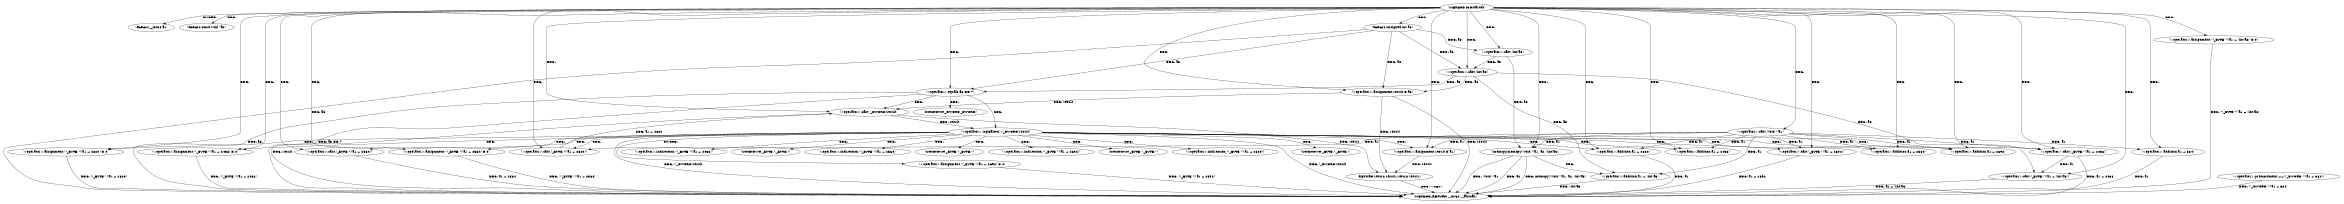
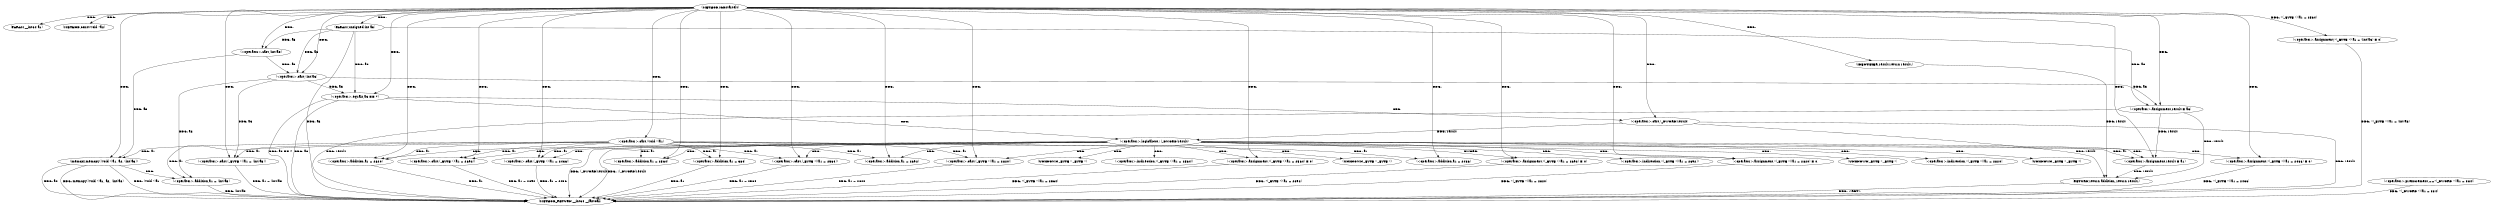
edge "(METHOD,IGDstartelt)" -> "(<operator>.assignment,*(_BYTE *)(a1 + 2692) = 0)": added, label "DDG:"
edge "(METHOD,IGDstartelt)" -> "(PARAM,__int64 a1)": label "DWORD: " -> "DDG: "
edge "(METHOD,IGDstartelt)" -> "(<operator>.assignment,*(_BYTE *)(a1 + (int)a3) = 0)": label "DDG: " -> "DDG: *(_BYTE *)(a1 + 2564)"
node "(PARAM,const void *a2)": label "(PARAM,const void *a2)" -> "(METHOD,const void *a2)"
node "(IDENTIFIER,result,return result;)": added
edge "(<operator>.assignment,result = a3)" -> "(<operator>.cast,(_DWORD)result)": now "(<operator>.assignment,result = a3)" -> "(<operator>.assignment,result = a1)"
node "(UNKNOWN,_DWORD,_DWORD)": removed
edge "(<operator>.cast,(_BYTE *)(a1 + 2820))" -> "(<operator>.cast,(_DWORD)result)": now "(<operator>.cast,(_BYTE *)(a1 + 2820))" -> "(METHOD_RETURN,__int64 __fastcall)"
edge "(<operator>.logicalNot,!(_DWORD)result)" -> "(<operator>.addition,a1 + 2436)": removed, label "CDG:"
edge "(<operator>.cast,(void *)a1)" -> "(<operator>.cast,(_BYTE *)(a1 + 2564))": added, label "DDG: a1"
node "(<operator>.indirection,*(_BYTE *)(a1 + 2436))": removed
edge "(<operator>.cast,(_BYTE *)(a1 + 2436))" -> "(<operator>.cast,(_BYTE *)(a1 + (int)a3))": now "(<operator>.cast,(void *)a1)" -> "(<operator>.cast,(_BYTE *)(a1 + (int)a3))"
node "(RETURN,return result;,return result;)": label "(RETURN,return result;,return result;)" -> "(RETURN,return addition;,return result;)"
